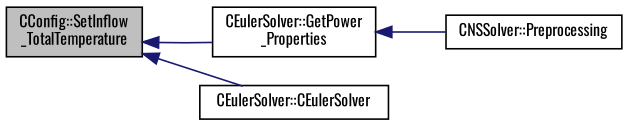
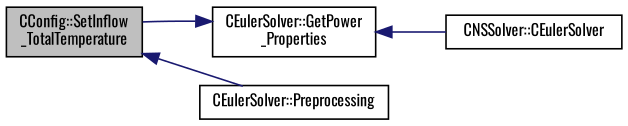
node "CNSSolver::Preprocessing": label "CNSSolver::Preprocessing" -> "CNSSolver::CEulerSolver"
edge "CEulerSolver::GetPower _Properties" -> "CConfig::SetInflow _TotalTemperature": reversed
node "CEulerSolver::CEulerSolver": label "CEulerSolver::CEulerSolver" -> "CEulerSolver::Preprocessing"
